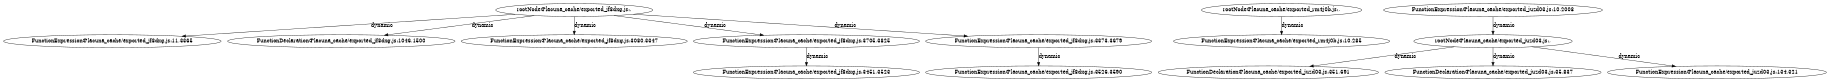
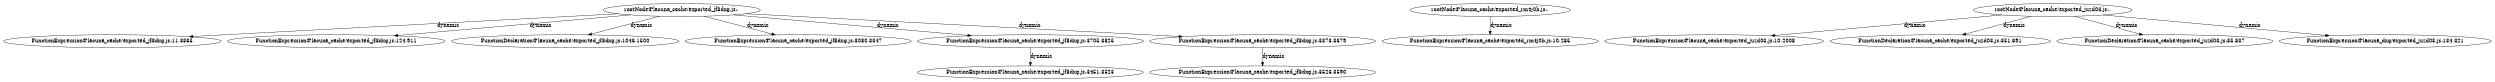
edge "FunctionExpression@lacuna_cache/exported_juzd03.js:10,2008" -> "rootNode@lacuna_cache/exported_juzd03.js:,": reversed
node "FunctionExpression@lacuna_cache/exported_jf8dxg.js:124,911": added
node "FunctionExpression@lacuna_cache/exported_juzd03.js:134,321": label "FunctionExpression@lacuna_cache/exported_juzd03.js:134,321" -> "FunctionExpression@lacuna_dxg/exported_juzd03.js:134,321"
